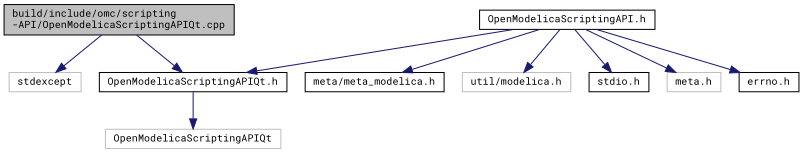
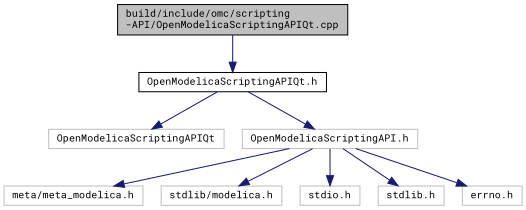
node "OpenModelicaScriptingAPI.h": color black -> grey75
edge "OpenModelicaScriptingAPI.h" -> "OpenModelicaScriptingAPIQt.h": reversed
node "stdexcept": removed
node "meta/meta_modelica.h": color black -> grey75
node "util/modelica.h": label "util/modelica.h" -> "stdlib/modelica.h"
node "stdio.h": color black -> grey75
node "meta.h": label "meta.h" -> "stdlib.h"
node "errno.h": color black -> grey75
